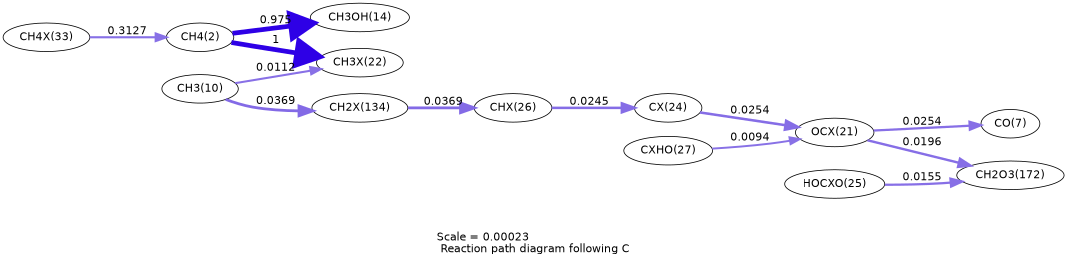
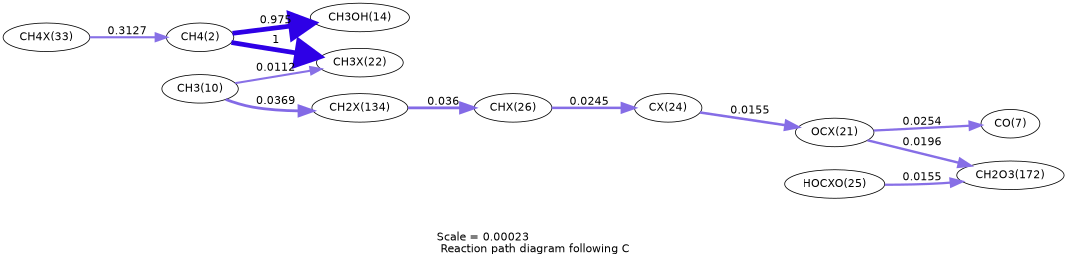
edge "CH2X(134)" -> "CHX(26)": label " 0.0369" -> " 0.036"
edge "CX(24)" -> "OCX(21)": label " 0.0254" -> " 0.0155"
node "CXHO(27)": removed
